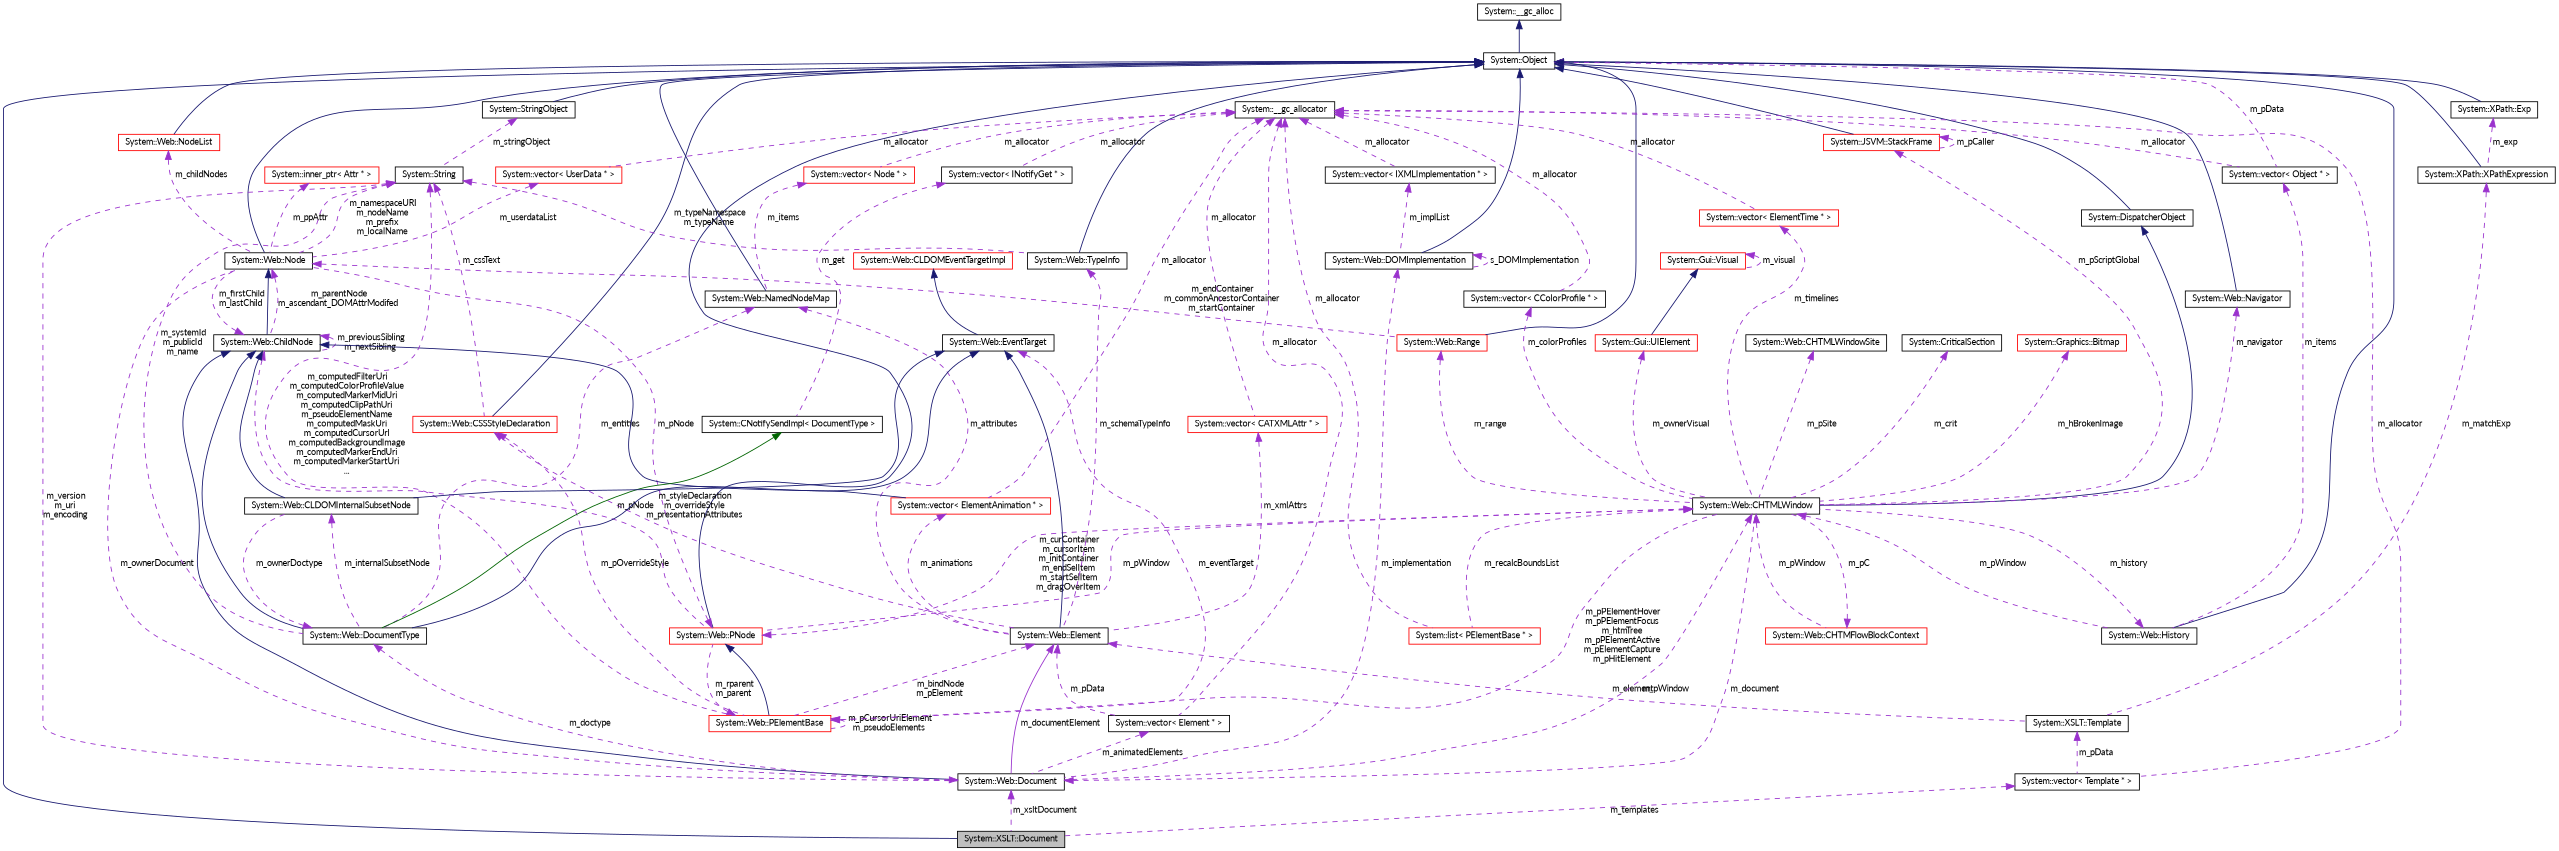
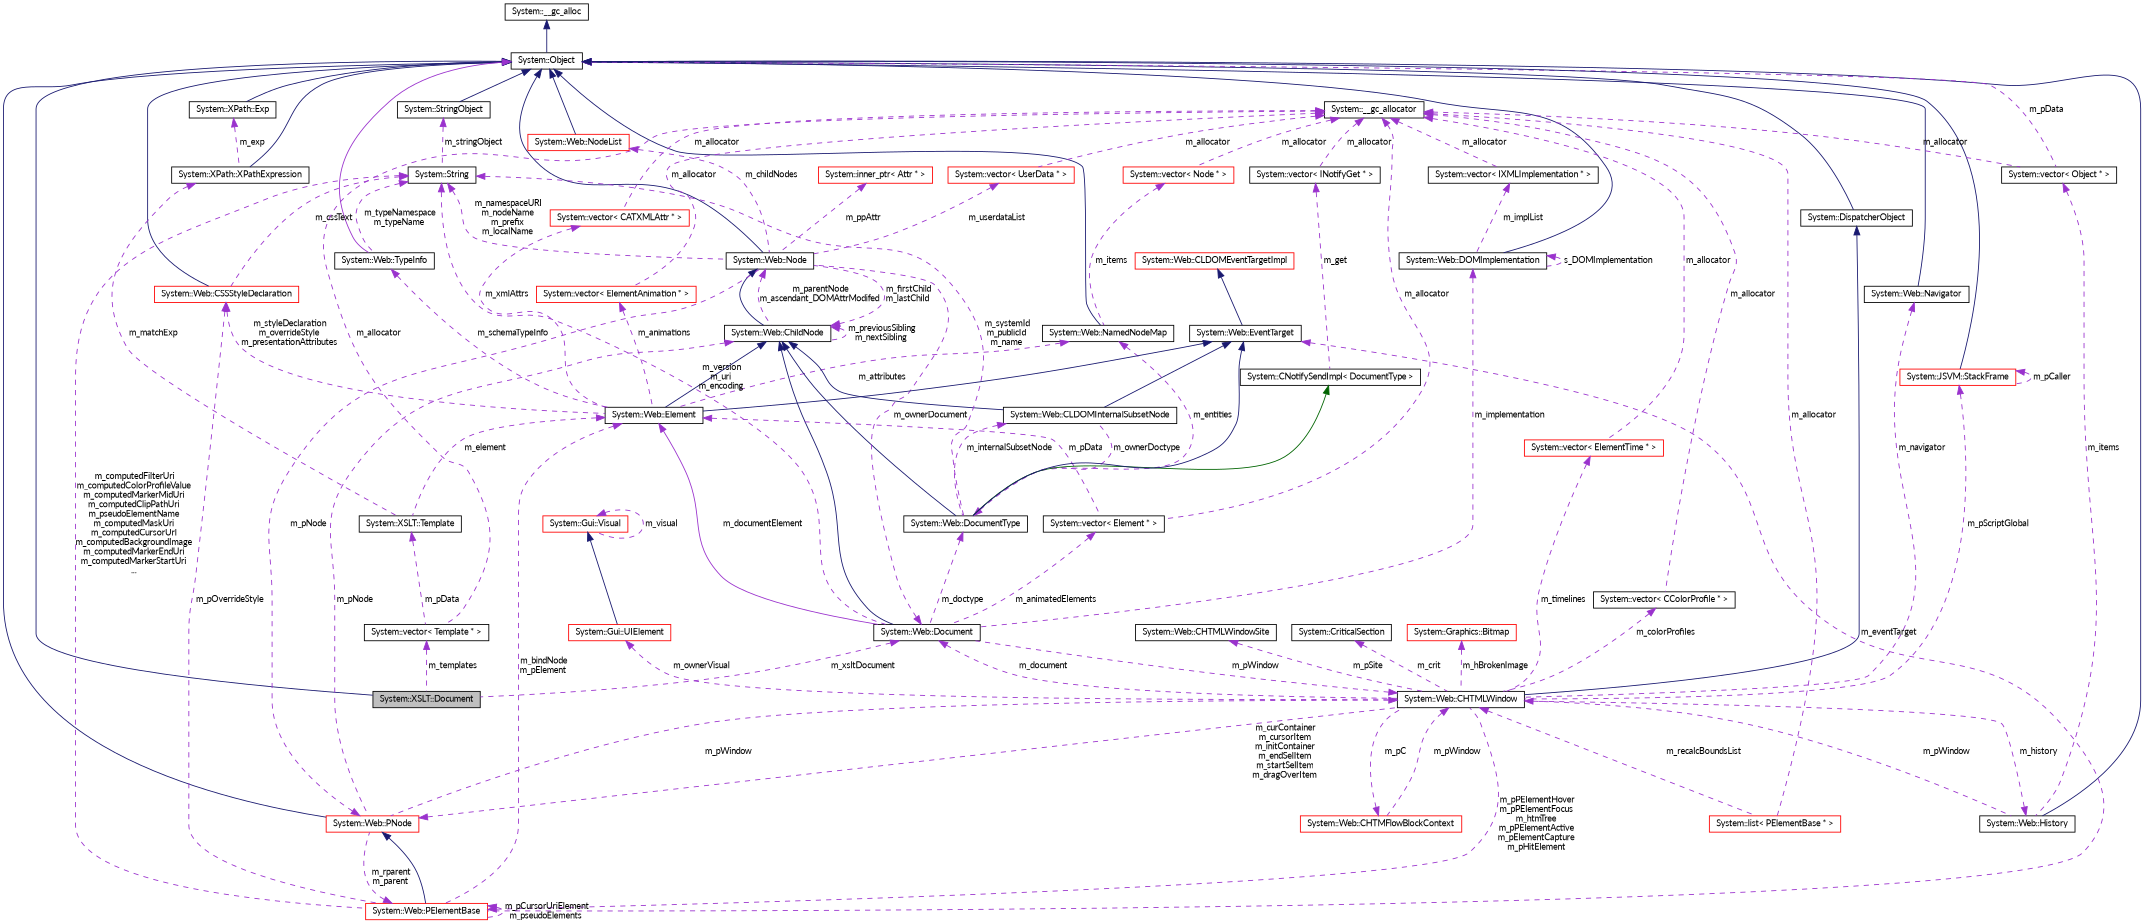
edge "System::Web::TypeInfo" -> "System::Object": color midnightblue -> darkorchid3
node "System::Web::Range": removed
edge "System::vector< ElementAnimation * >" -> "System::Web::ChildNode": now "System::Web::Element" -> "System::Web::ChildNode"
